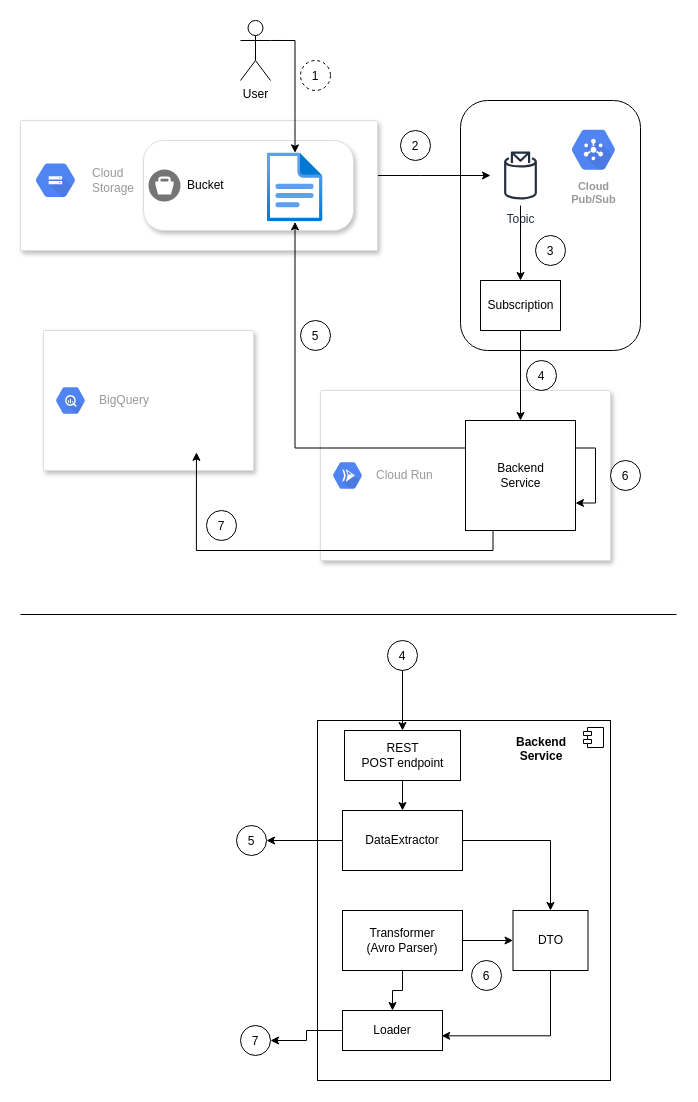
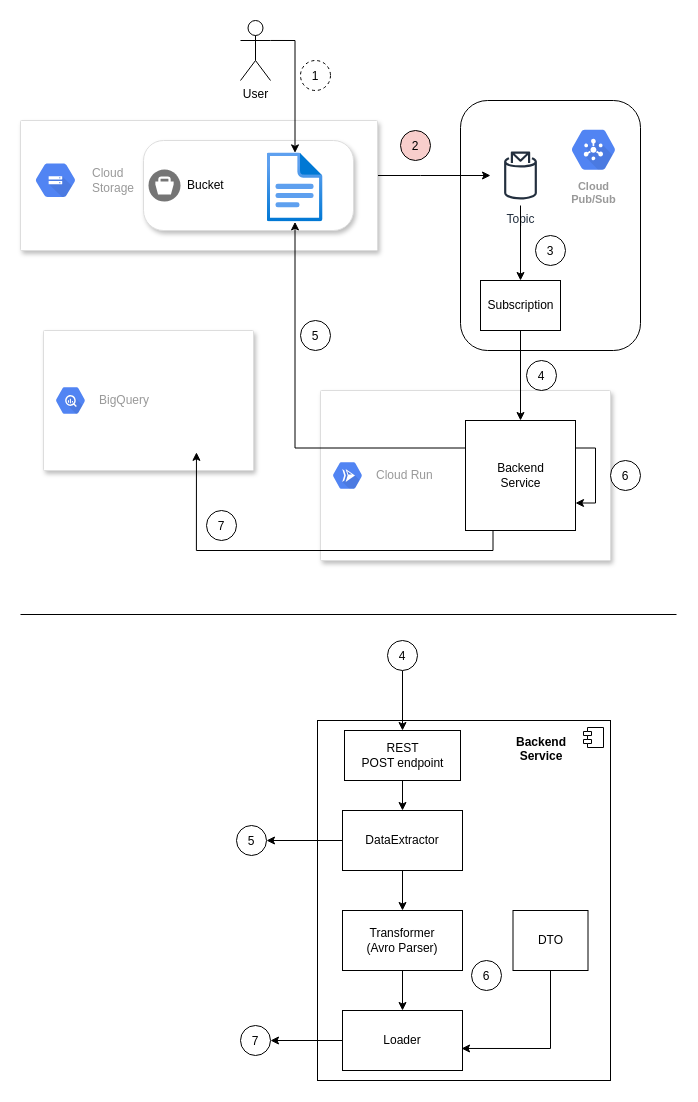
node "2": fillcolor #ffffff -> #f8cecc
edge "DataExtractor" -> "DTO": now "DataExtractor" -> "Transformer (Avro Parser)"
edge "Transformer (Avro Parser)" -> "DTO": removed
node "Loader": size 100x40 -> 120x60
